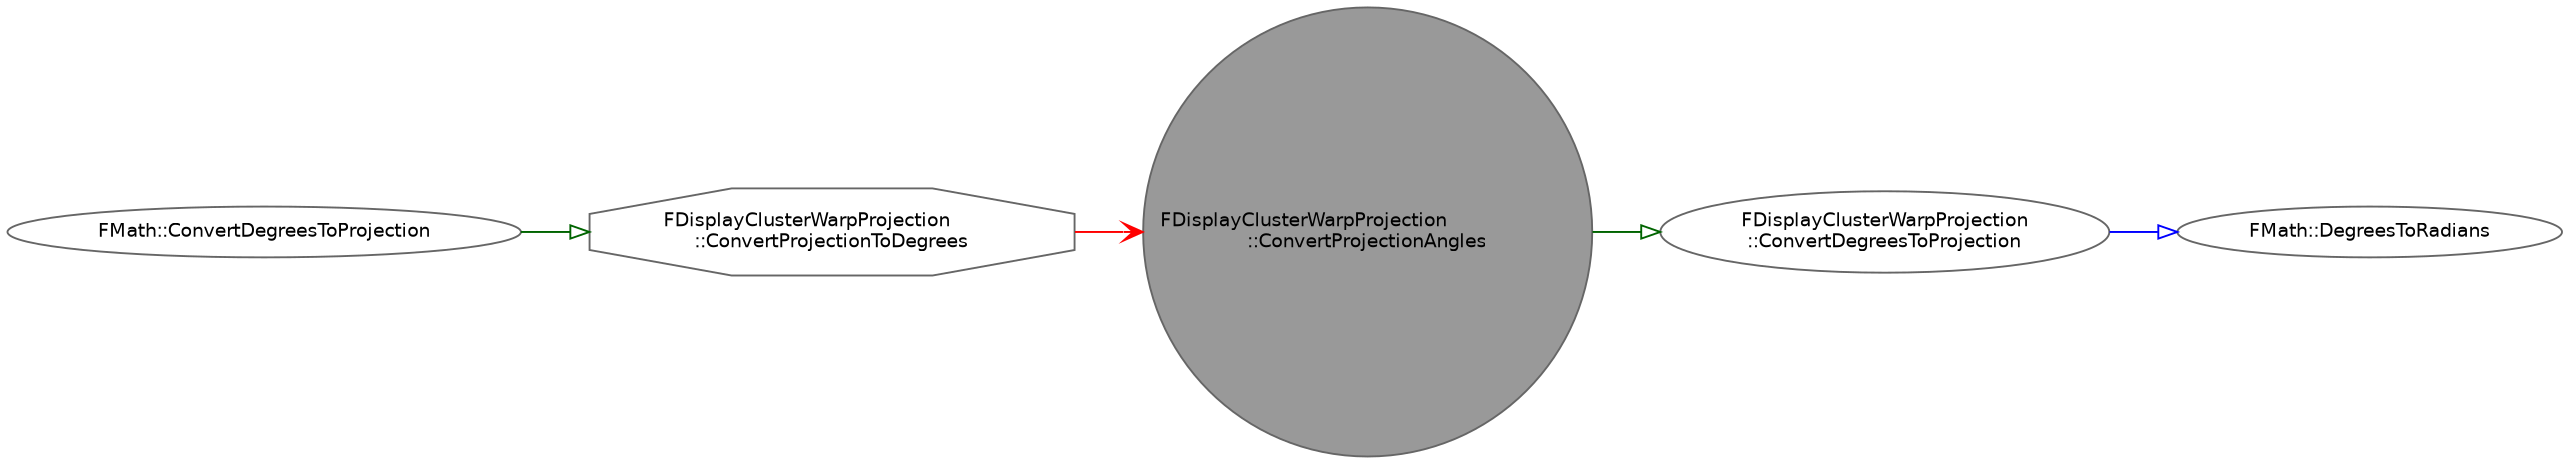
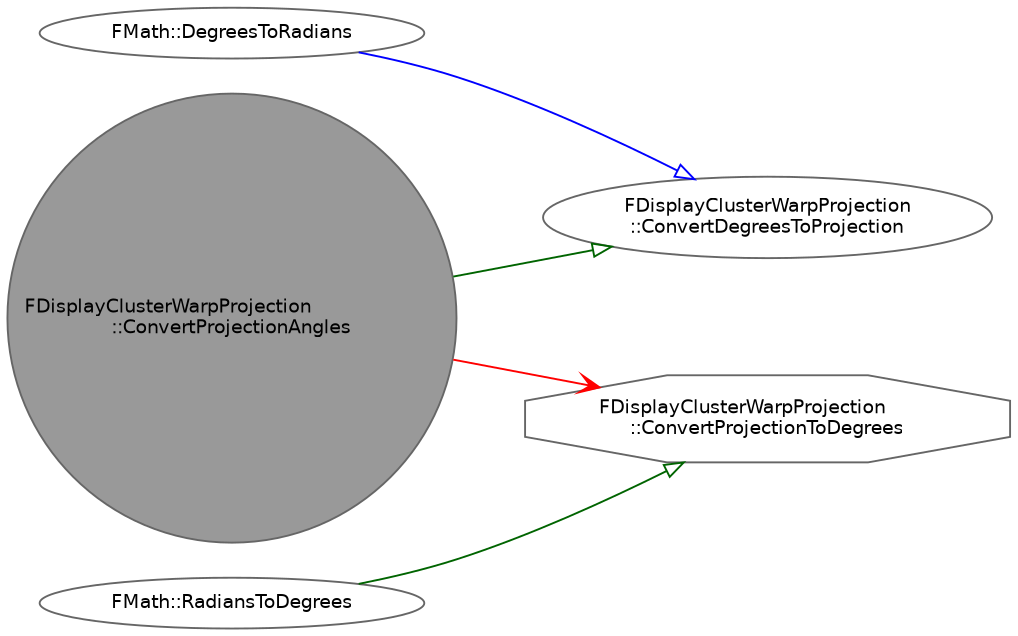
node "FMath::ConvertDegreesToProjection": label "FMath::ConvertDegreesToProjection" -> "FMath::RadiansToDegrees"
edge "FDisplayClusterWarpProjection ::ConvertProjectionToDegrees" -> "FDisplayClusterWarpProjection ::ConvertProjectionAngles": reversed
edge "FDisplayClusterWarpProjection ::ConvertDegreesToProjection" -> "FMath::DegreesToRadians": reversed
